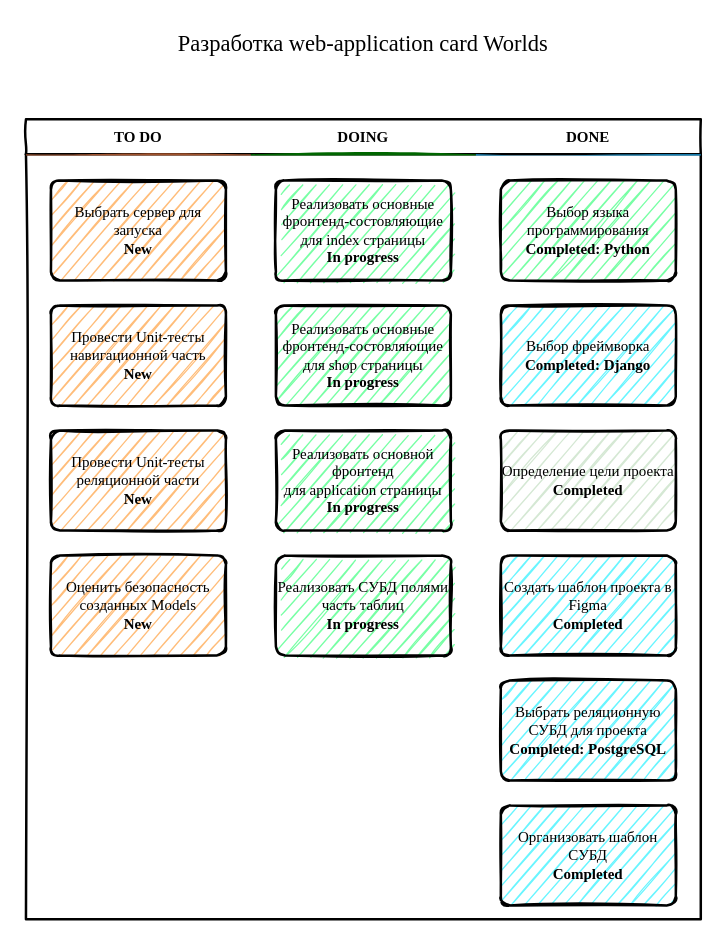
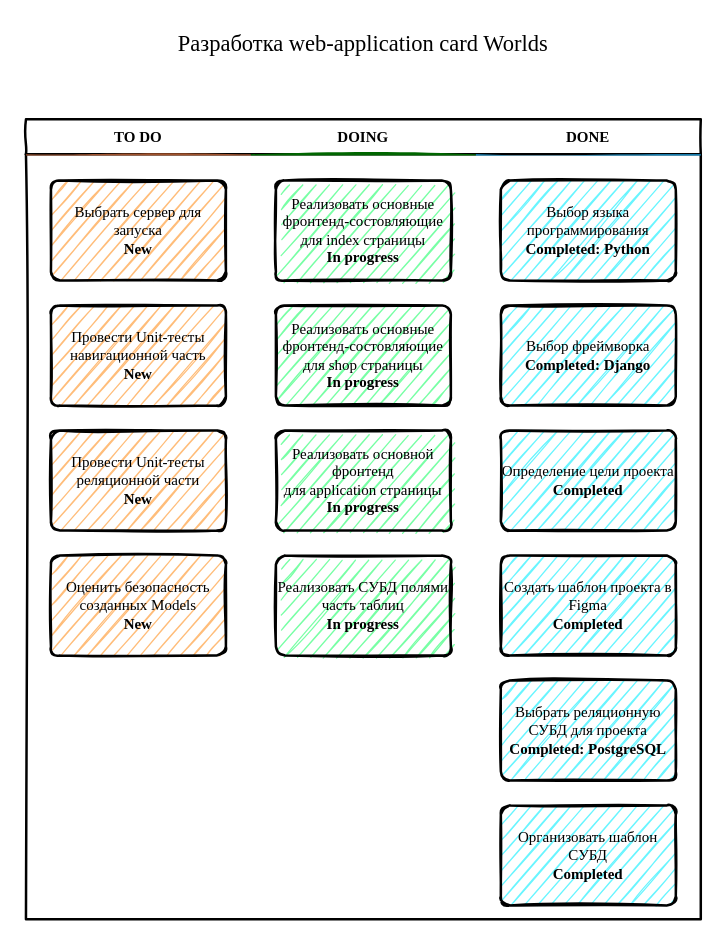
node "Выбор языка программирования Completed: Python": fillcolor #78ffa5 -> #69f5ff
node "Определение цели проекта Completed": fillcolor #d5e8d4 -> #69f5ff
